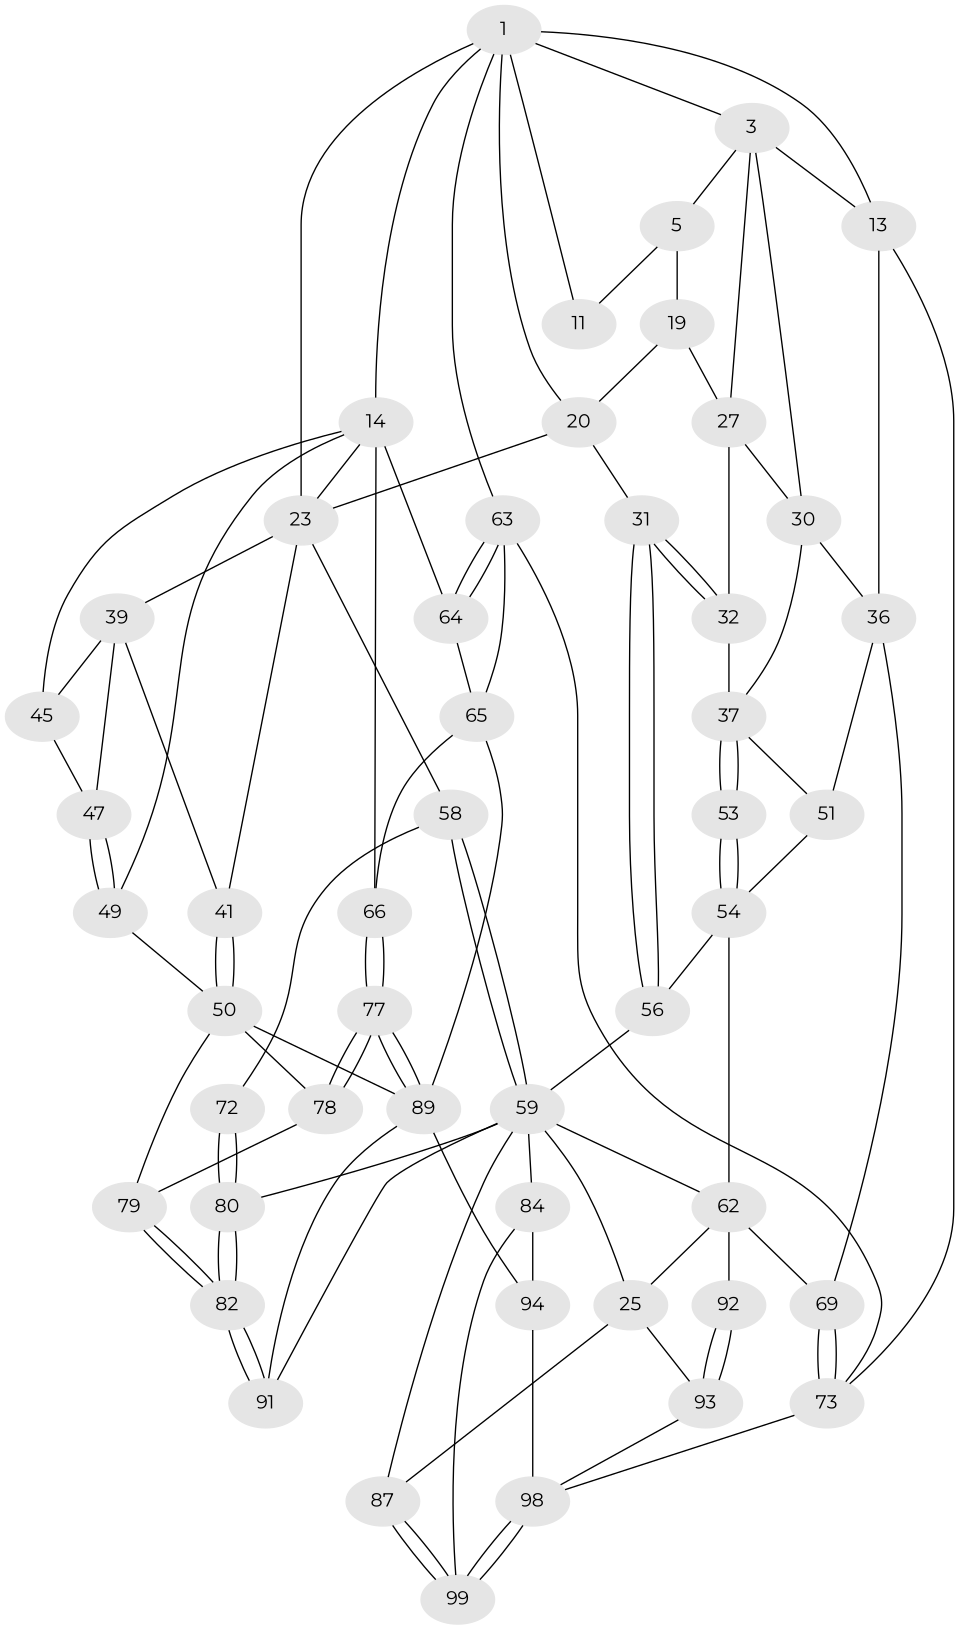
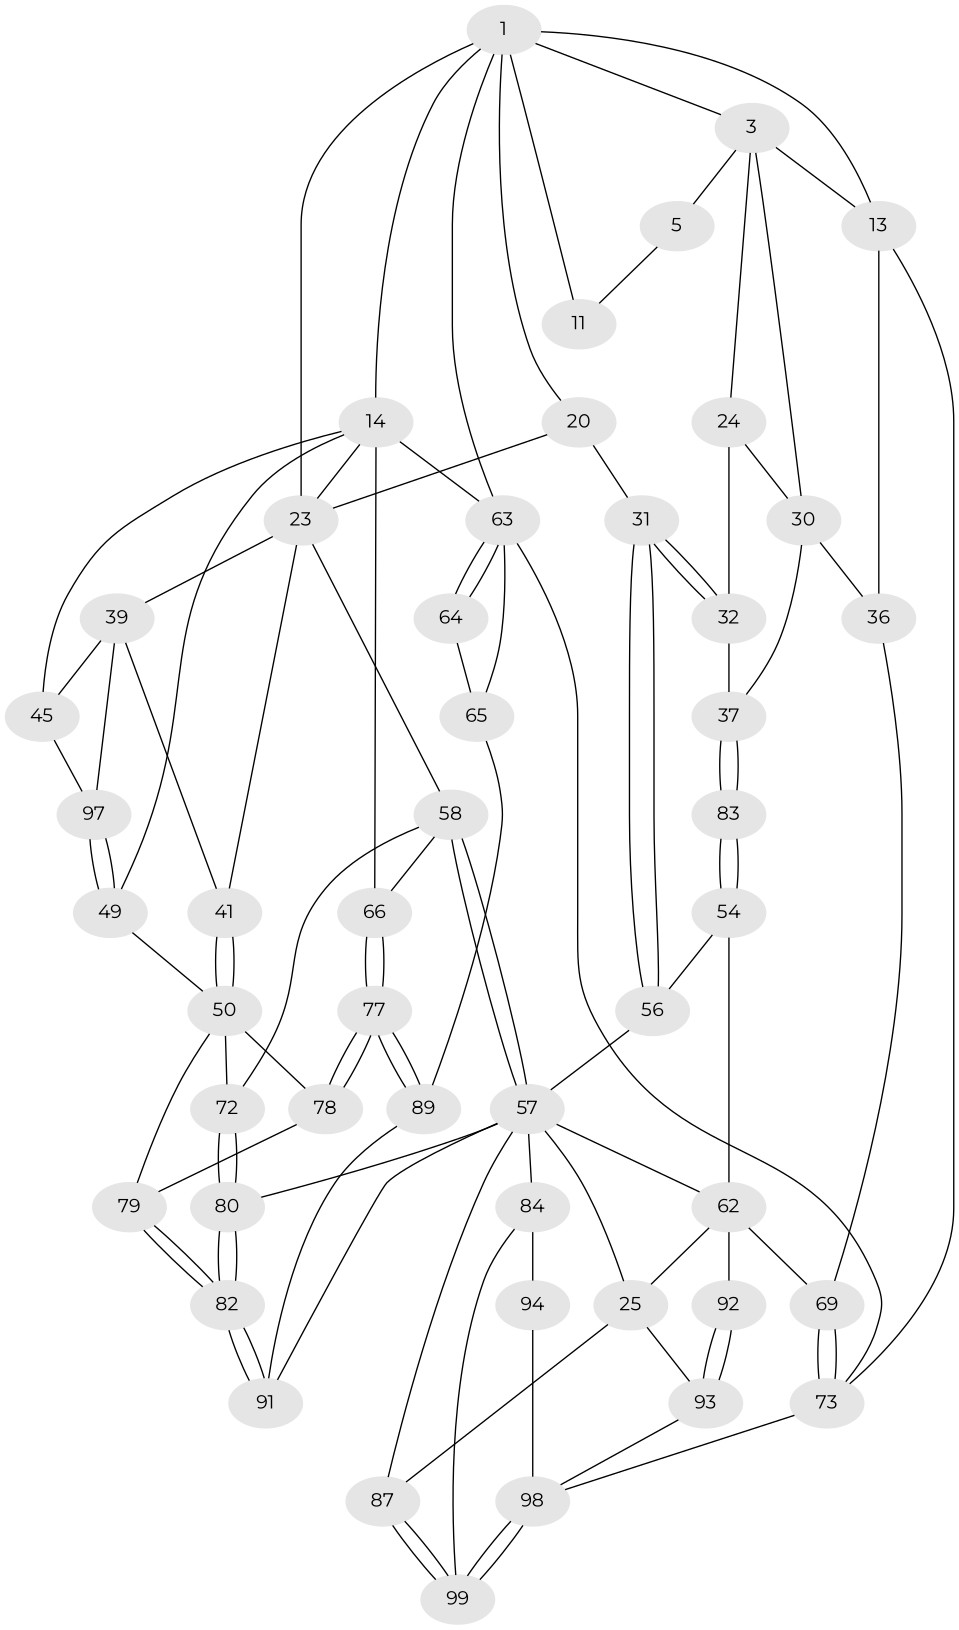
node "19": removed
node "27": label "27" -> "24"
edge "14" -- "64": now "14" -- "63"
edge "65" -- "66": now "58" -- "66"
node "47": label "47" -> "97"
node "53": label "53" -> "83"
node "51": removed
edge "50" -- "89": now "50" -- "72"
node "59": label "59" -> "57"
edge "89" -- "94": removed
